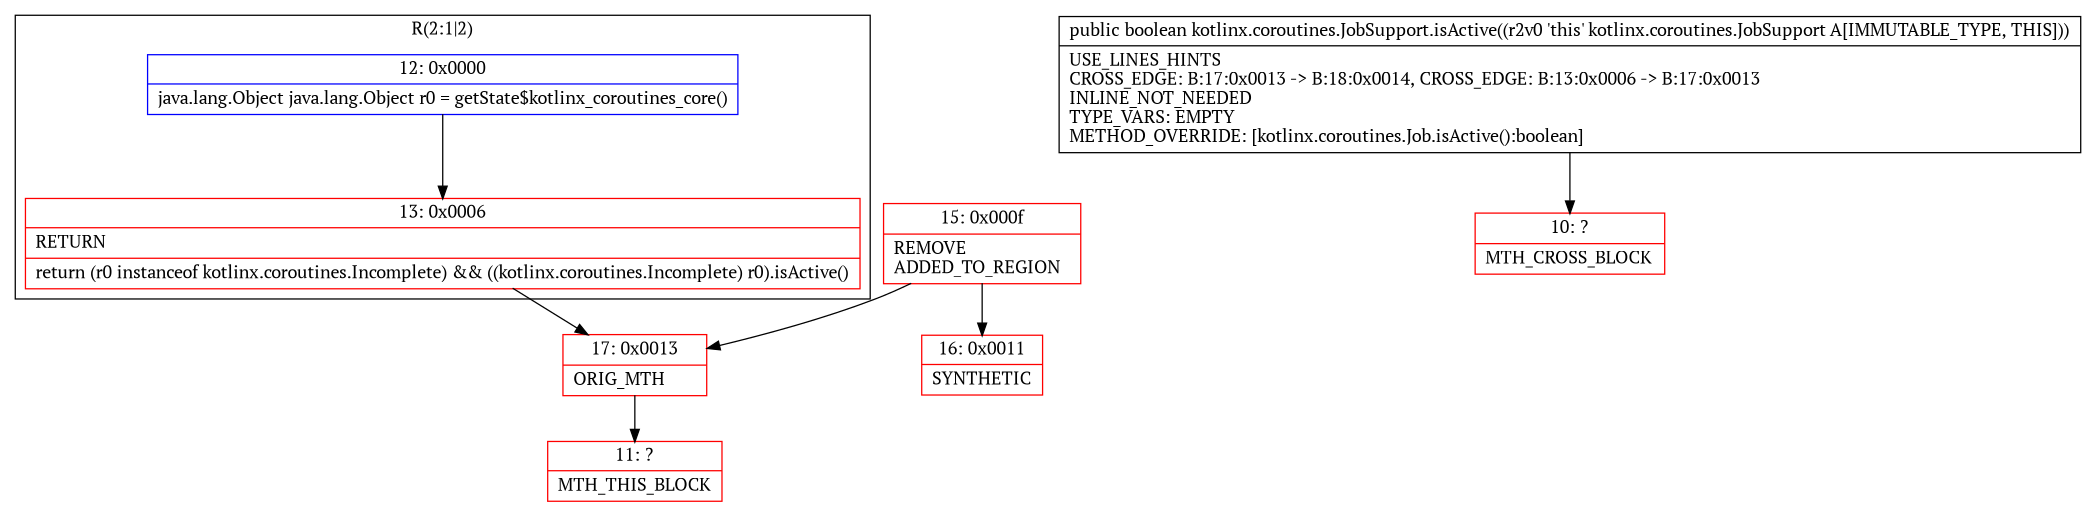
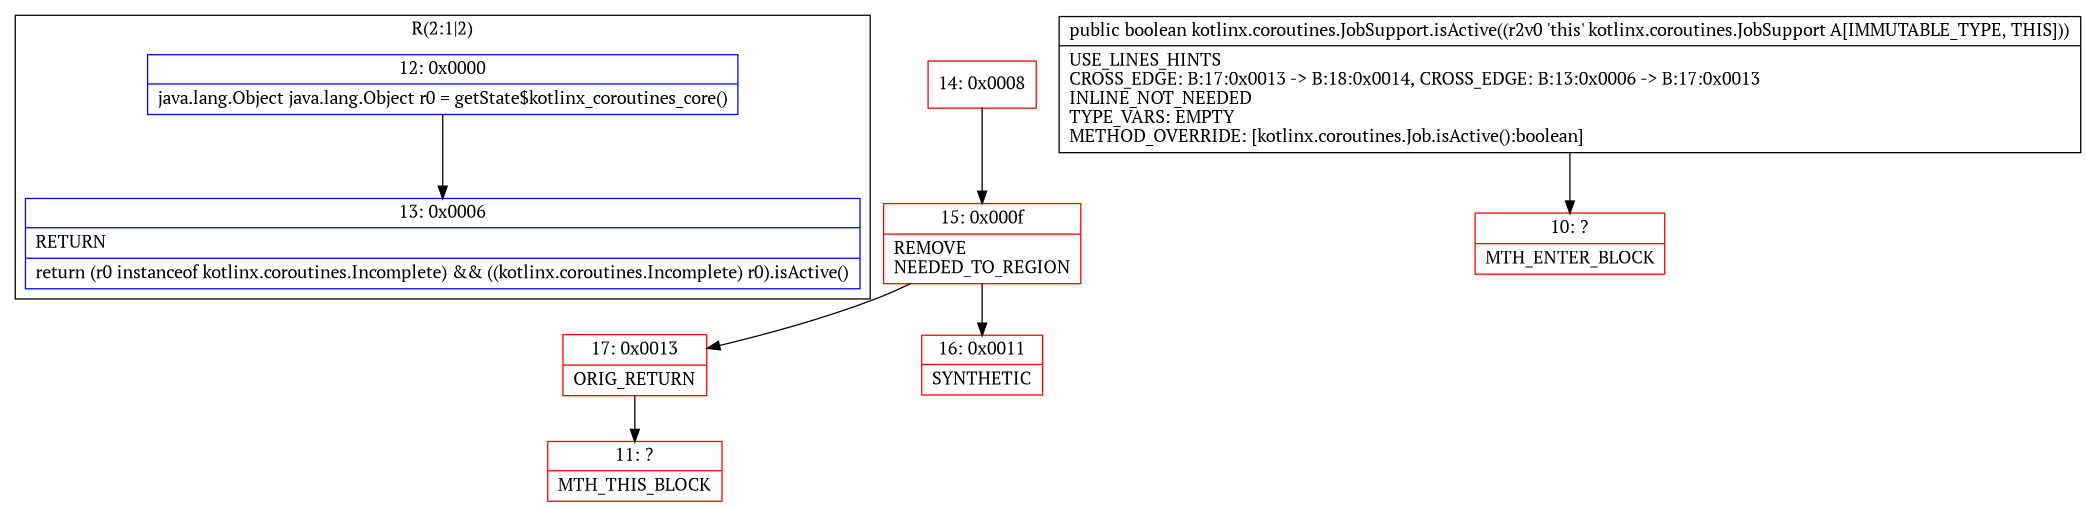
node "14: 0x0008": added
node "13: 0x0006": color red -> blue
node "10: ?": text "MTH_CROSS_BLOCK" -> "MTH_ENTER_BLOCK"
node "15: 0x000f": text "ADDED_TO_REGION" -> "NEEDED_TO_REGION"
edge "13: 0x0006" -> "17: 0x0013": removed
node "17: 0x0013": text "ORIG_MTH" -> "ORIG_RETURN"
